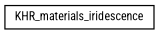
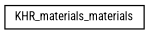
node "KHR_materials_iridescence": label "KHR_materials_iridescence" -> "KHR_materials_materials"
